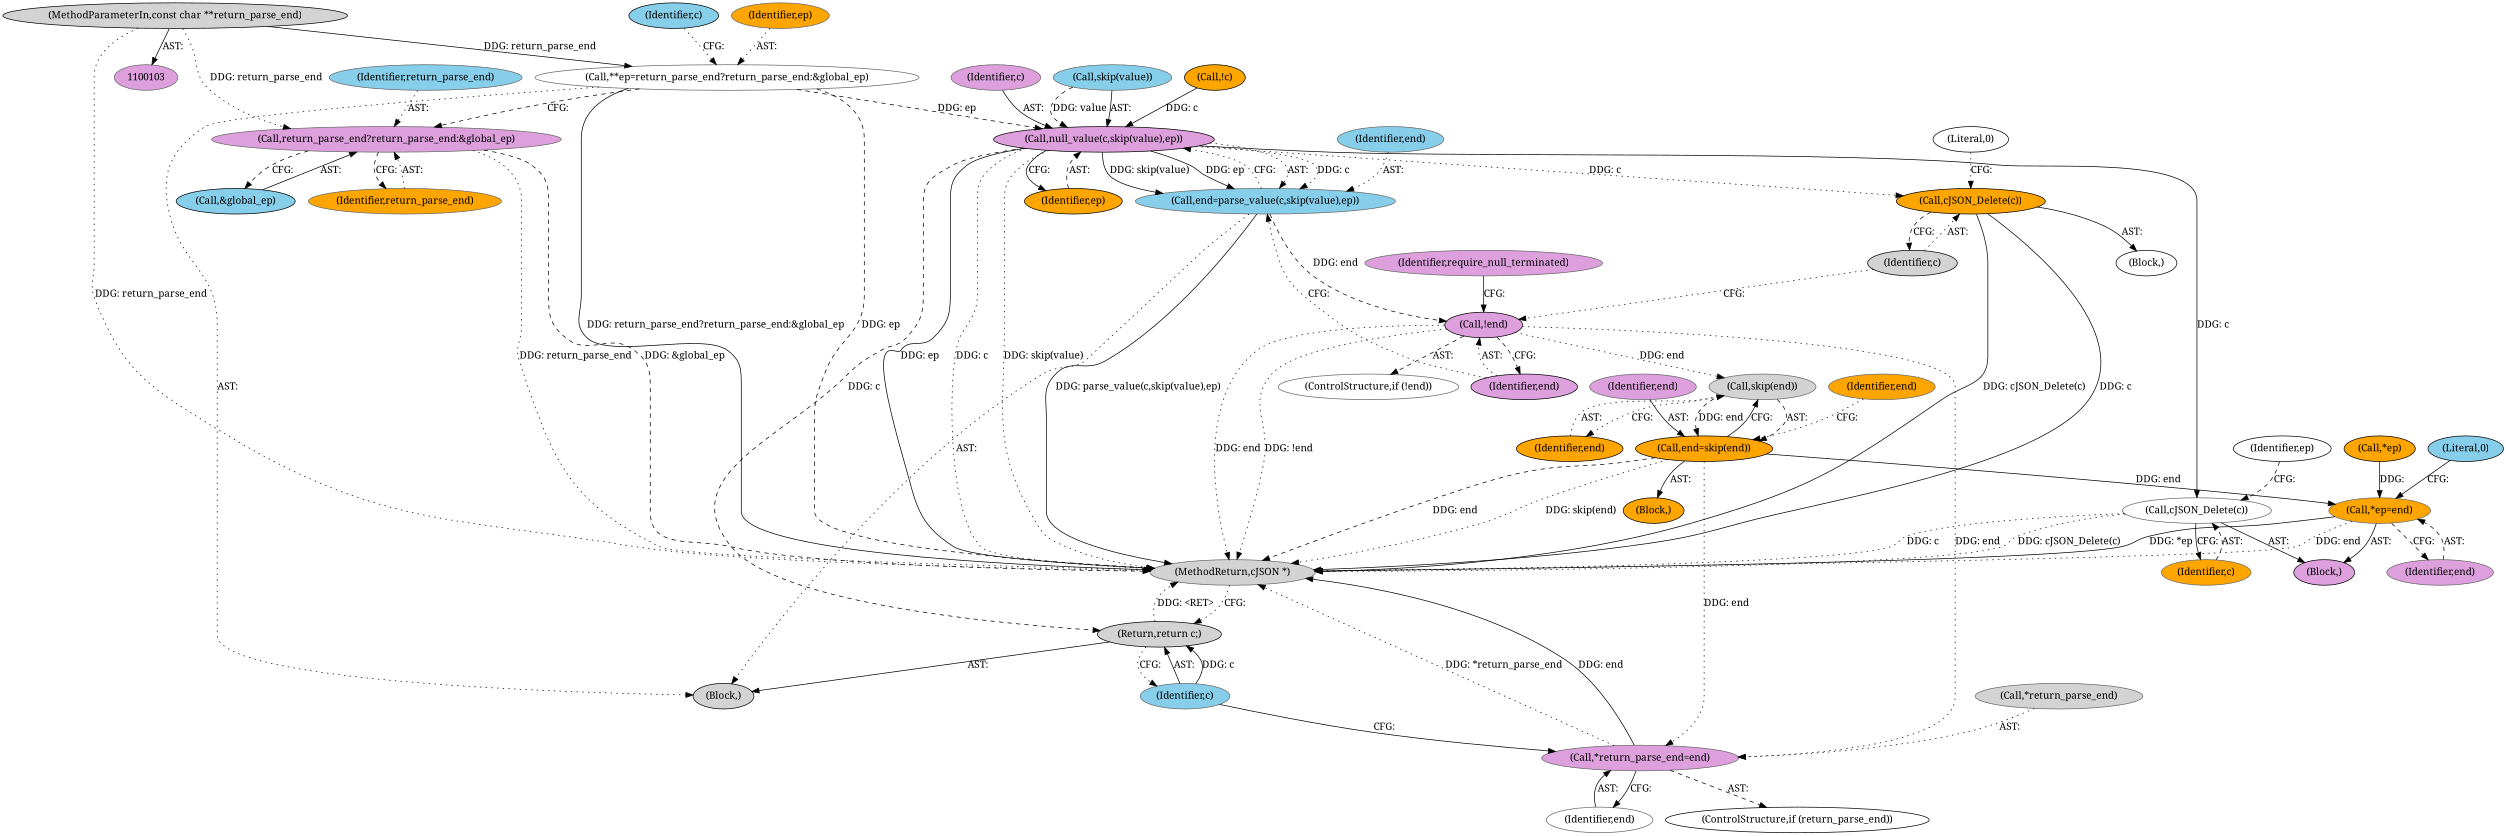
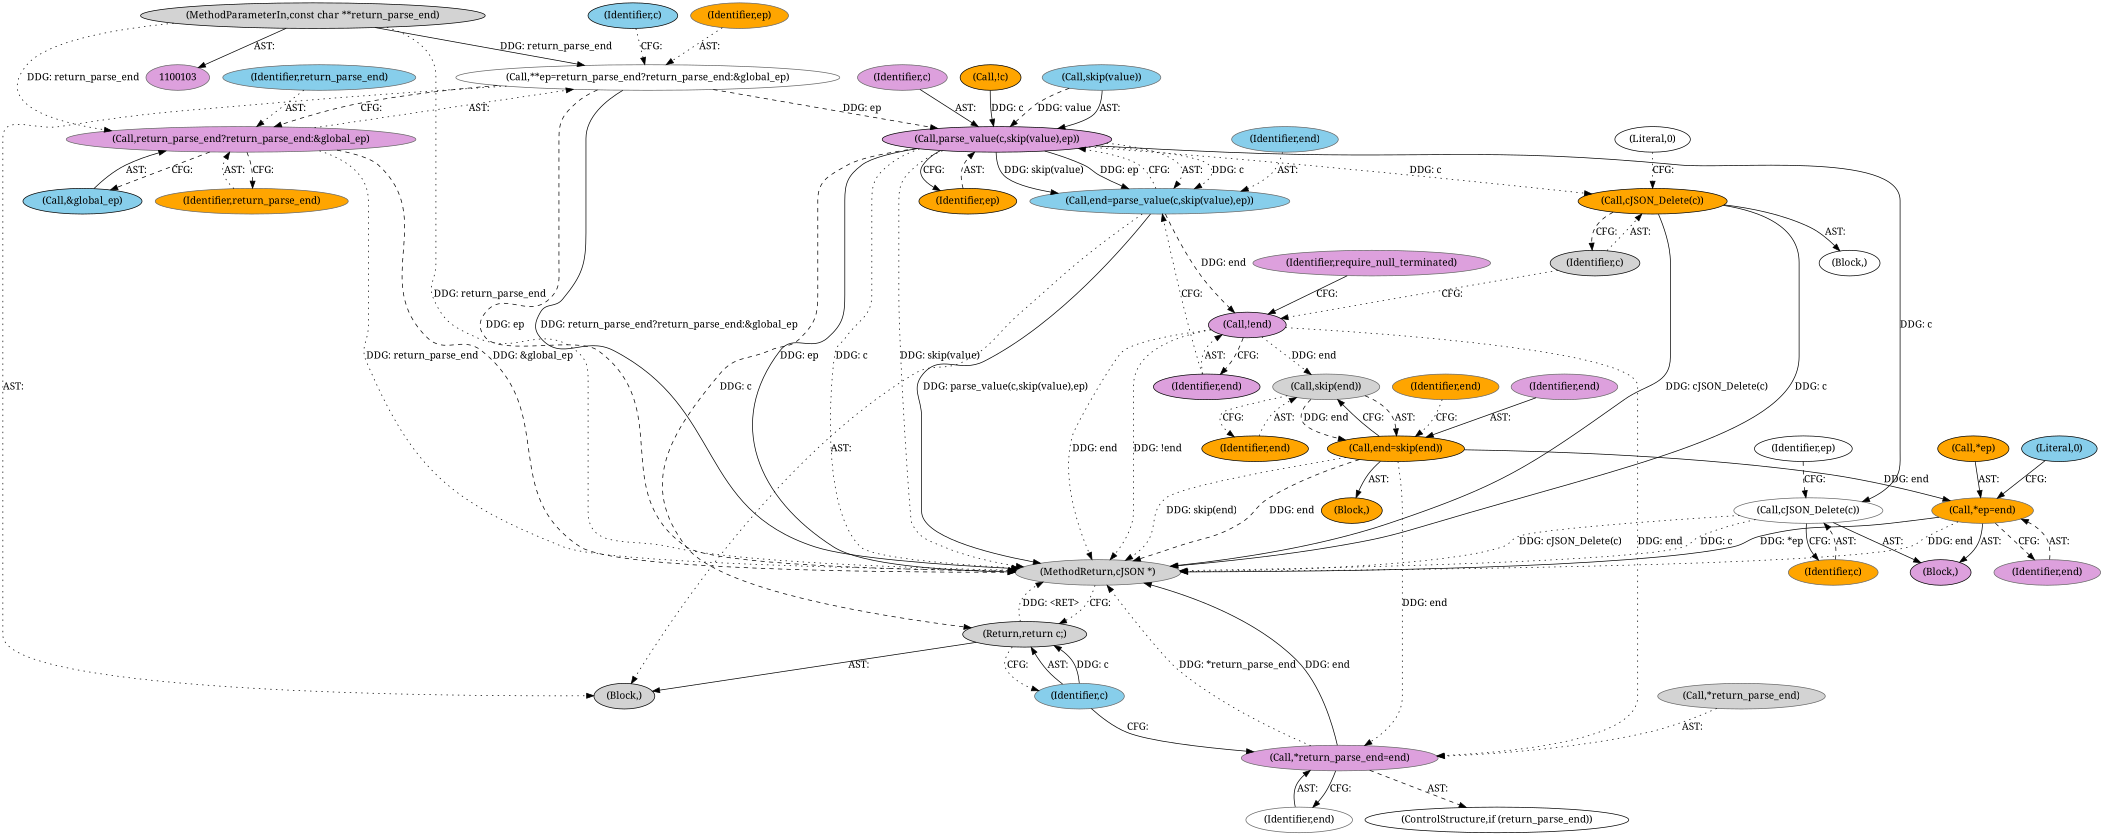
edge "(Call,return_parse_end?return_parse_end:&global_ep)" -> "(Call,**ep=return_parse_end?return_parse_end:&global_ep)": added, label "AST:"
node "(Call,null_value(c,skip(value),ep))": label "(Call,null_value(c,skip(value),ep))" -> "(Call,parse_value(c,skip(value),ep))"
node "(ControlStructure,if (!end))": removed
edge "(Call,*ep)" -> "(Call,*ep=end)": label "DDG: " -> "AST: "
